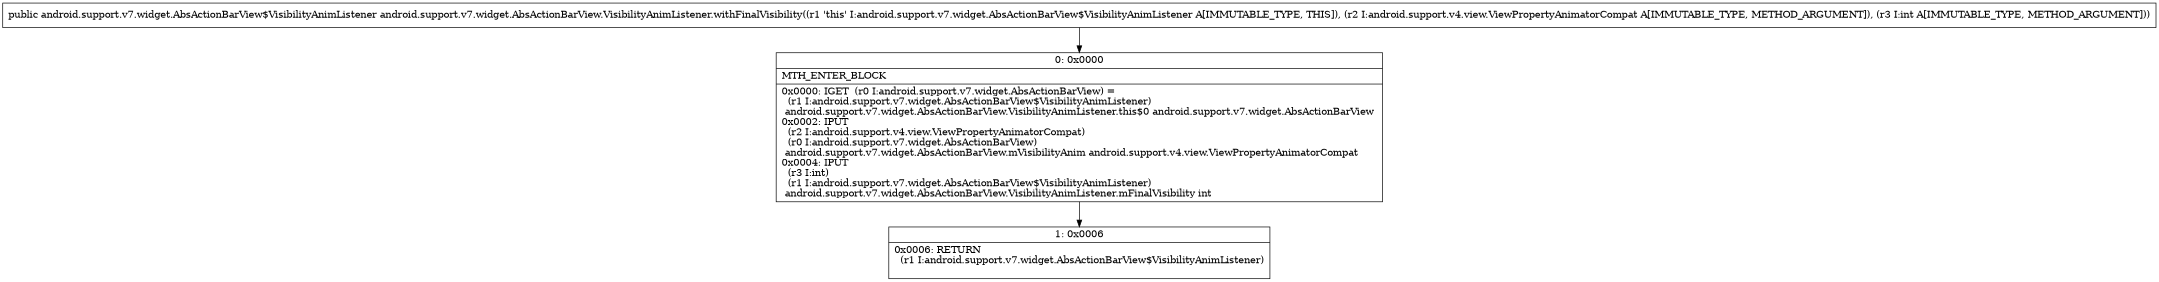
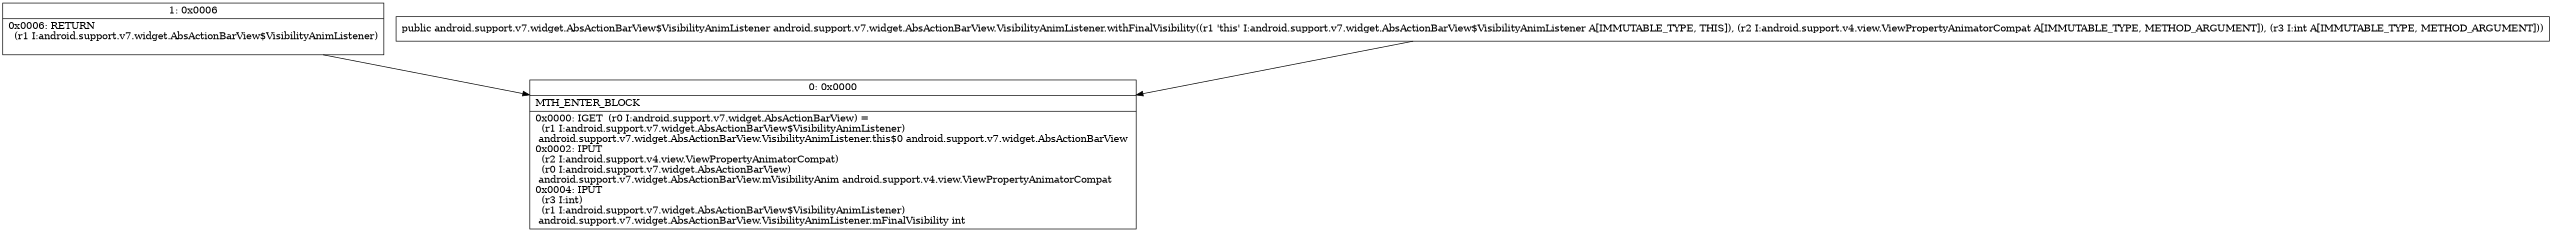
edge "0: 0x0000" -> "1: 0x0006": reversed
